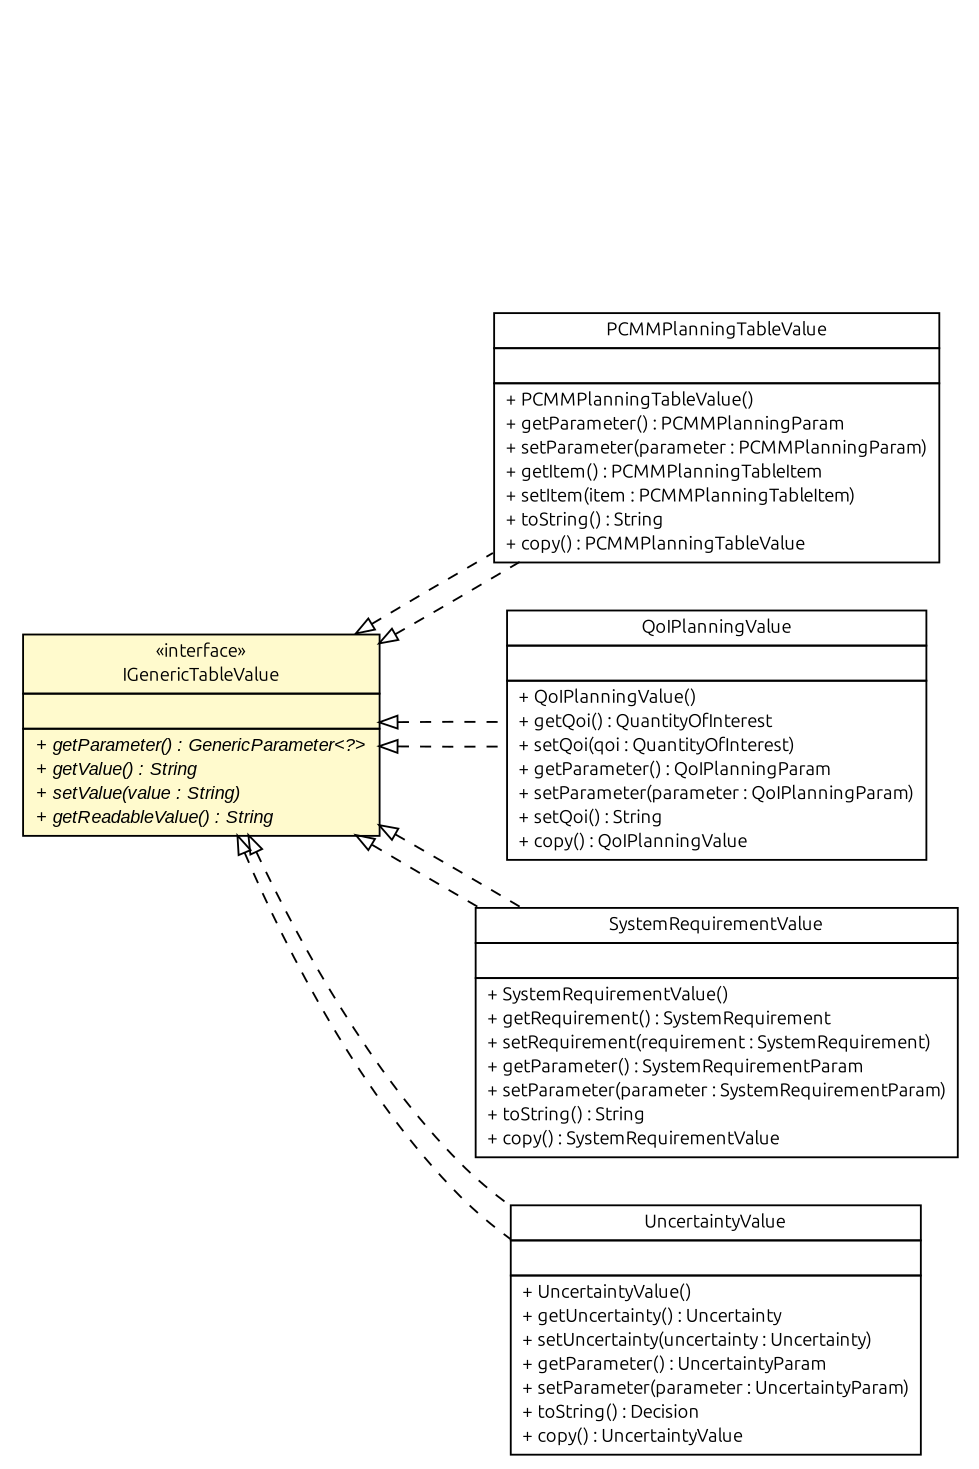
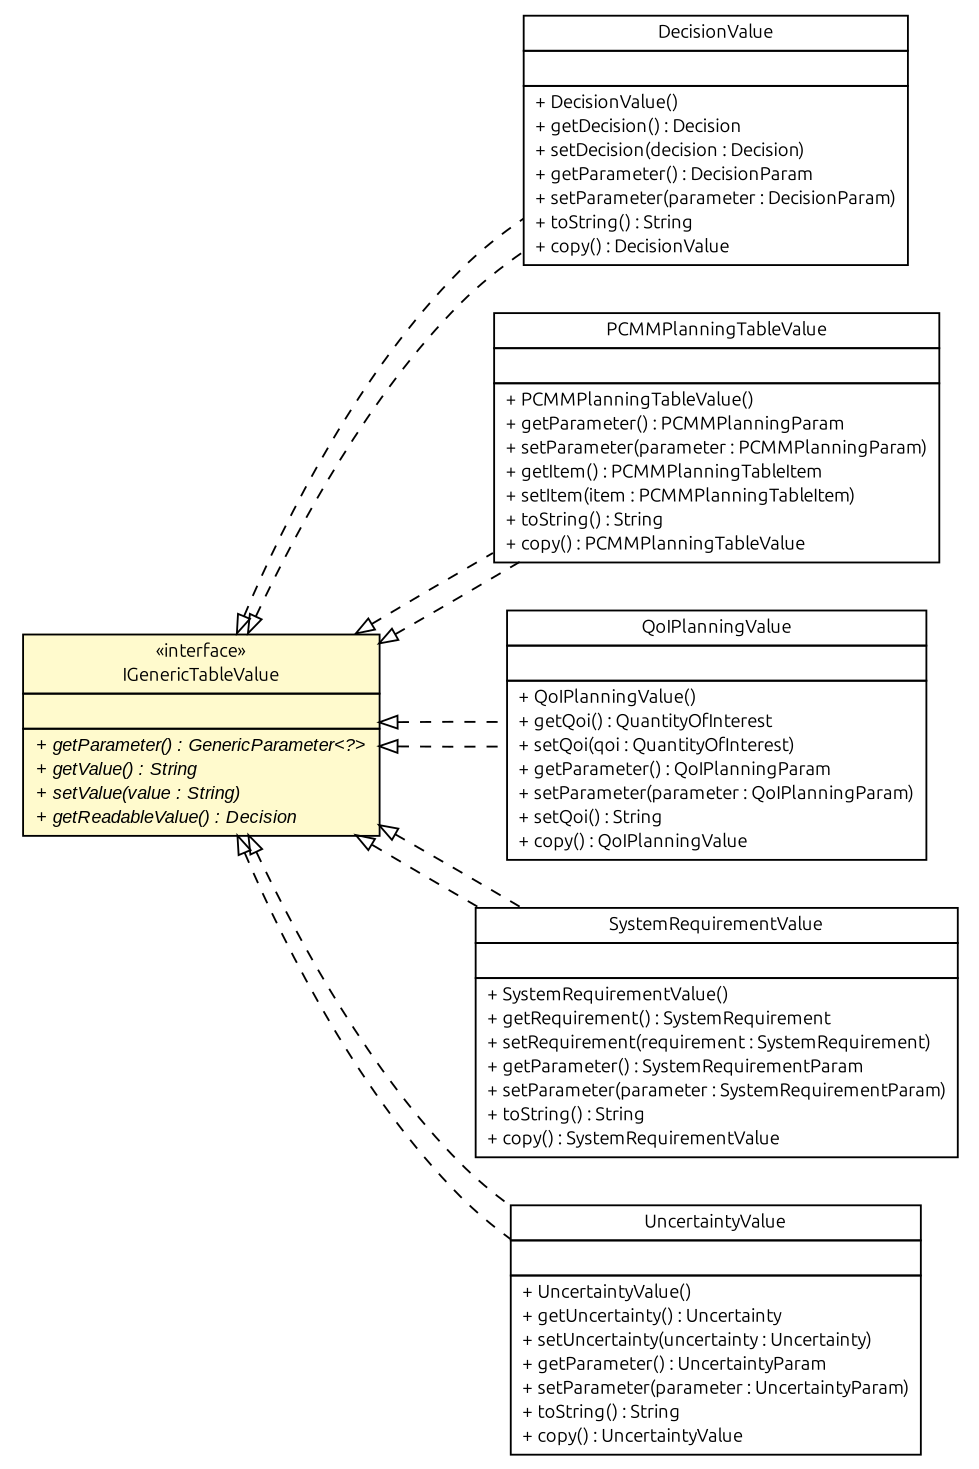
node "DecisionValue": added
node "IGenericTableValue": text "+ getReadableValue() : String" -> "+ getReadableValue() : Decision"
node "UncertaintyValue": text "+ toString() : Decision" -> "+ toString() : String"
